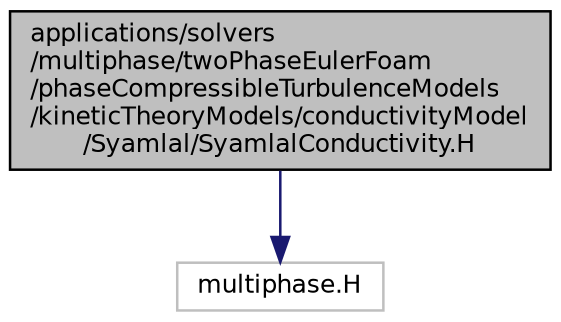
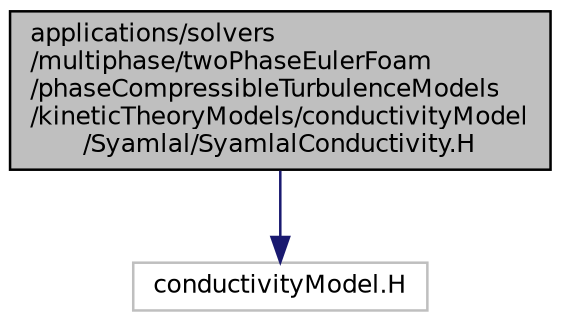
node "multiphase.H": label "multiphase.H" -> "conductivityModel.H"
